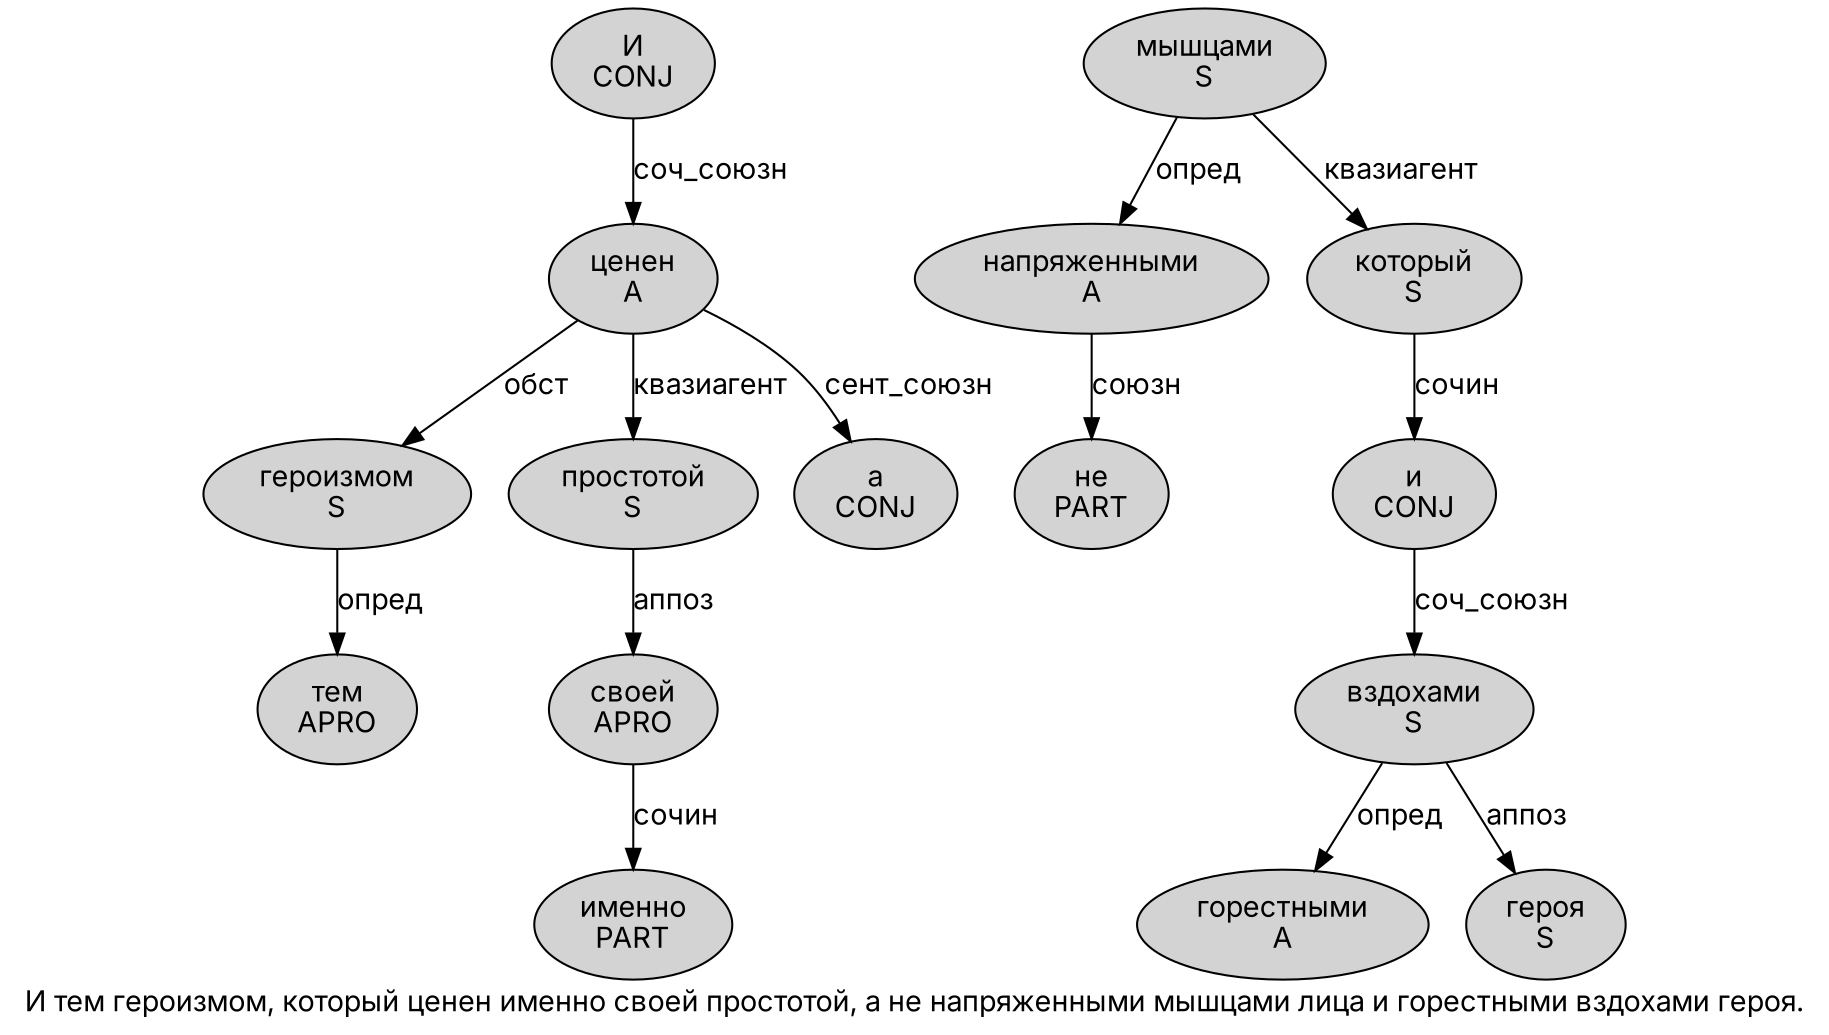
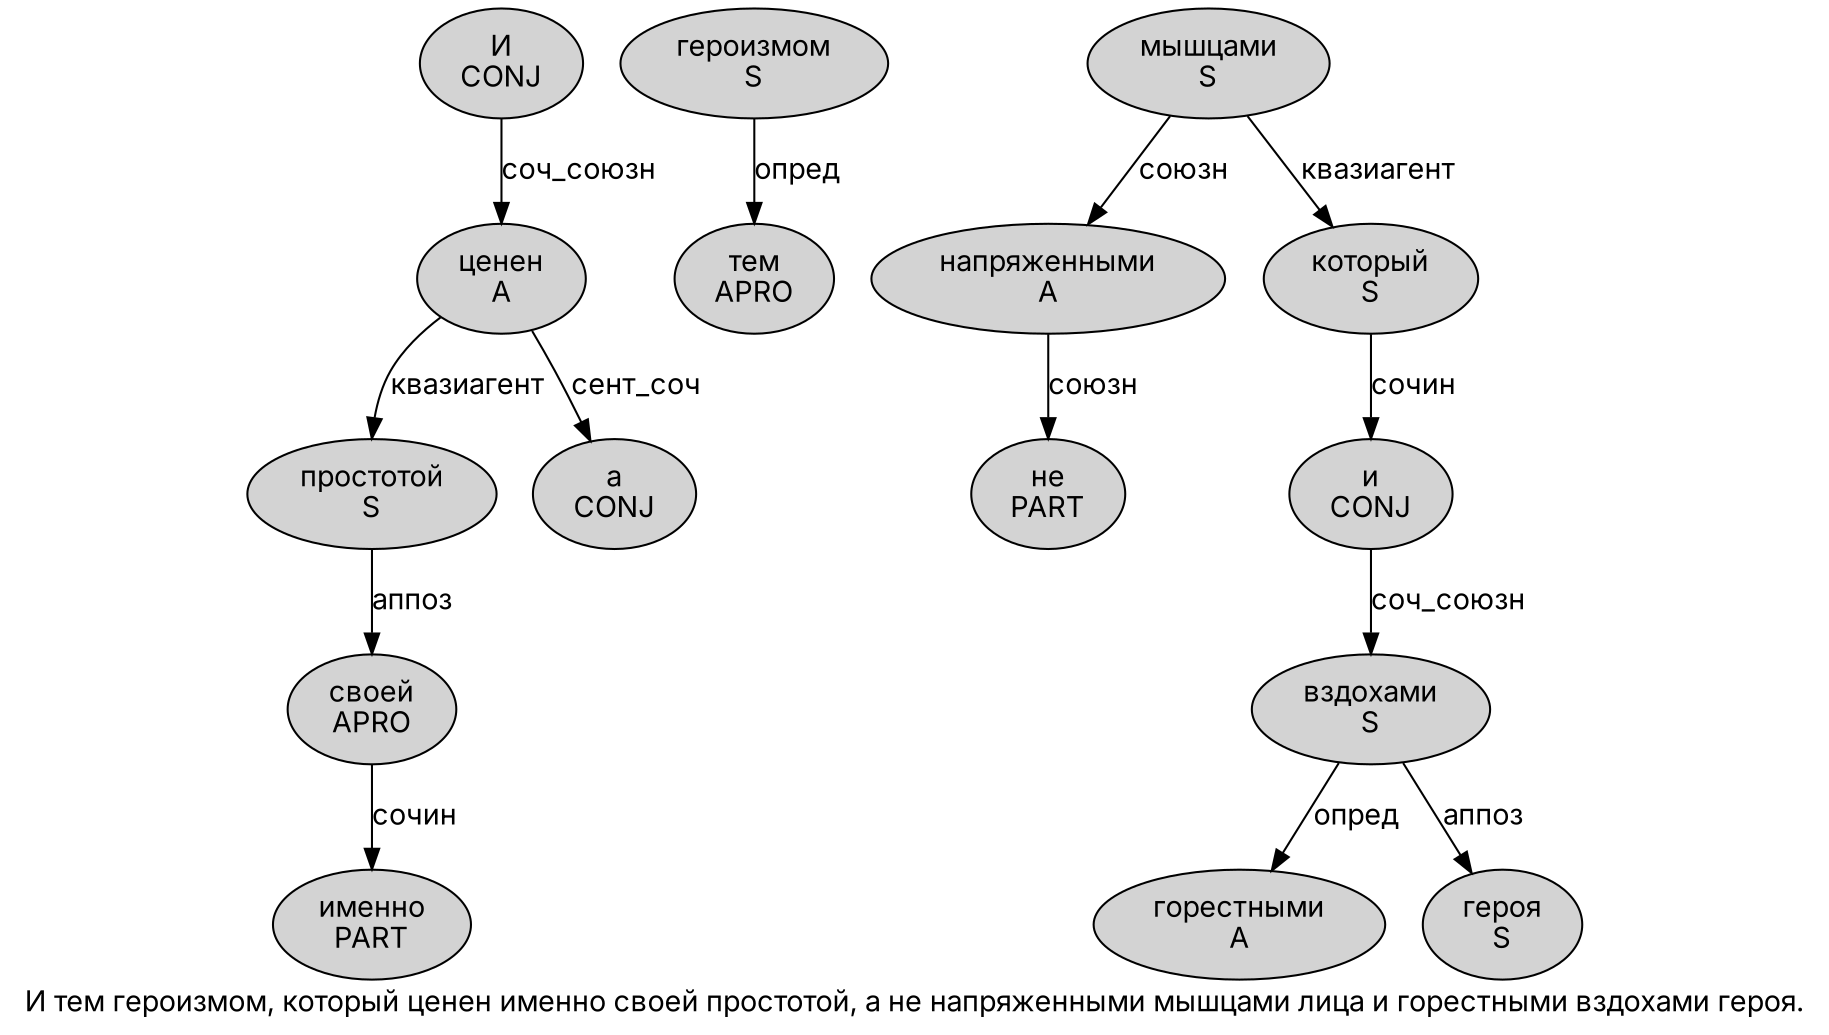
edge "мышцами S" -> "напряженными A": label "опред" -> "союзн"
edge "ценен A" -> "героизмом S": removed, label "обст"
edge "ценен A" -> "а CONJ": label "сент_союзн" -> "сент_соч"
